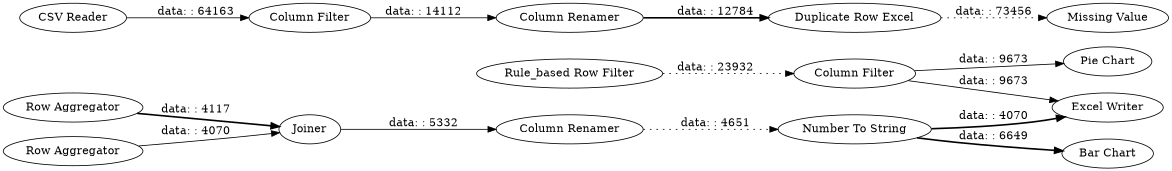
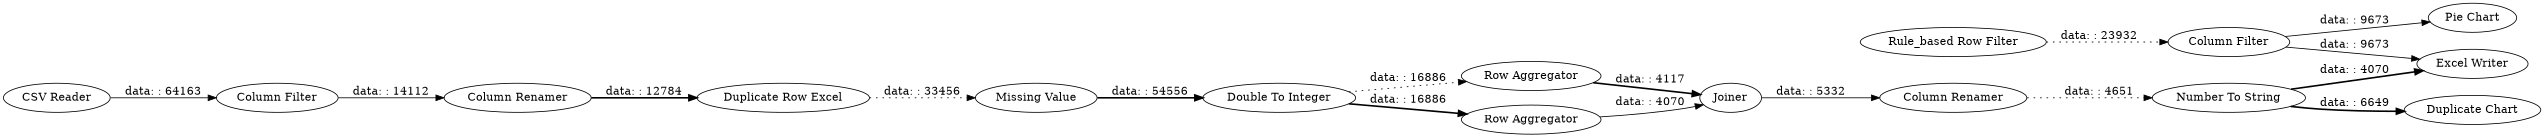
edge "Duplicate Row Excel" -> "Missing Value": label "data: : 73456" -> "data: : 33456"
node "Double To Integer": added
node "Bar Chart": label "Bar Chart" -> "Duplicate Chart"
